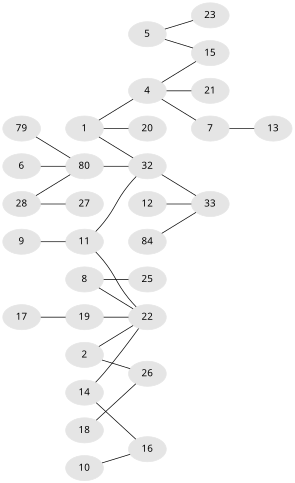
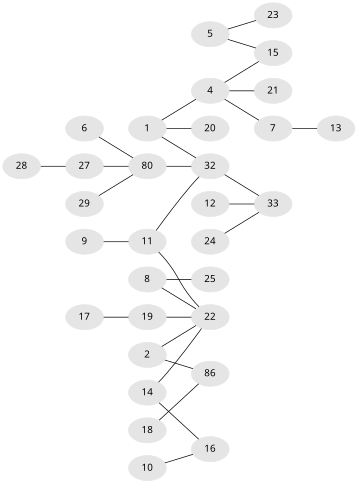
node "79": label "79" -> "29"
edge "80" -- "28": now "80" -- "27"
node "84": label "84" -> "24"
node "26": label "26" -> "86"
